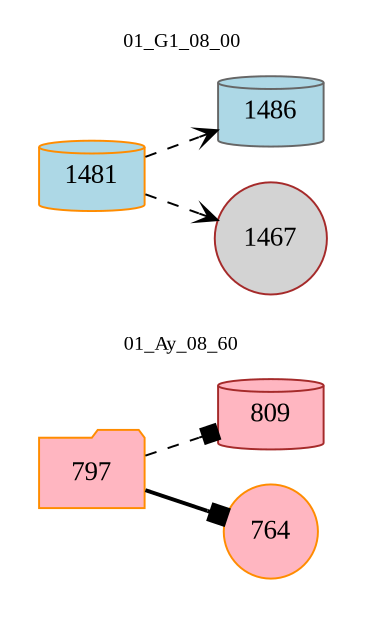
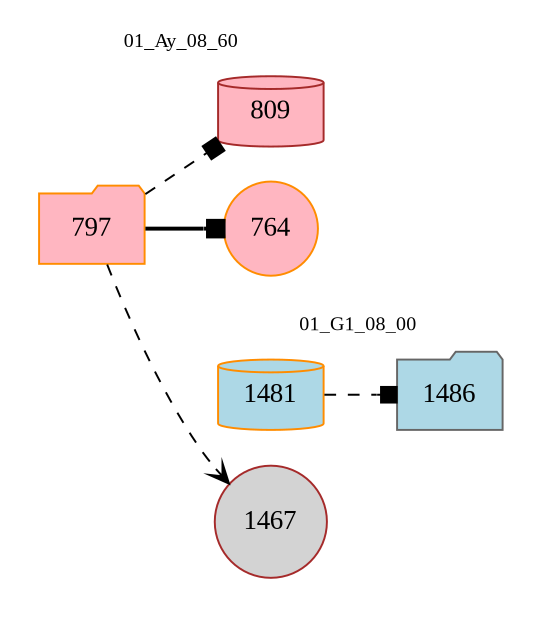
node "1486": shape cylinder -> folder
edge "1481" -> "1486": arrowhead vee -> box
edge "1481" -> "1467": now "797" -> "1467"
